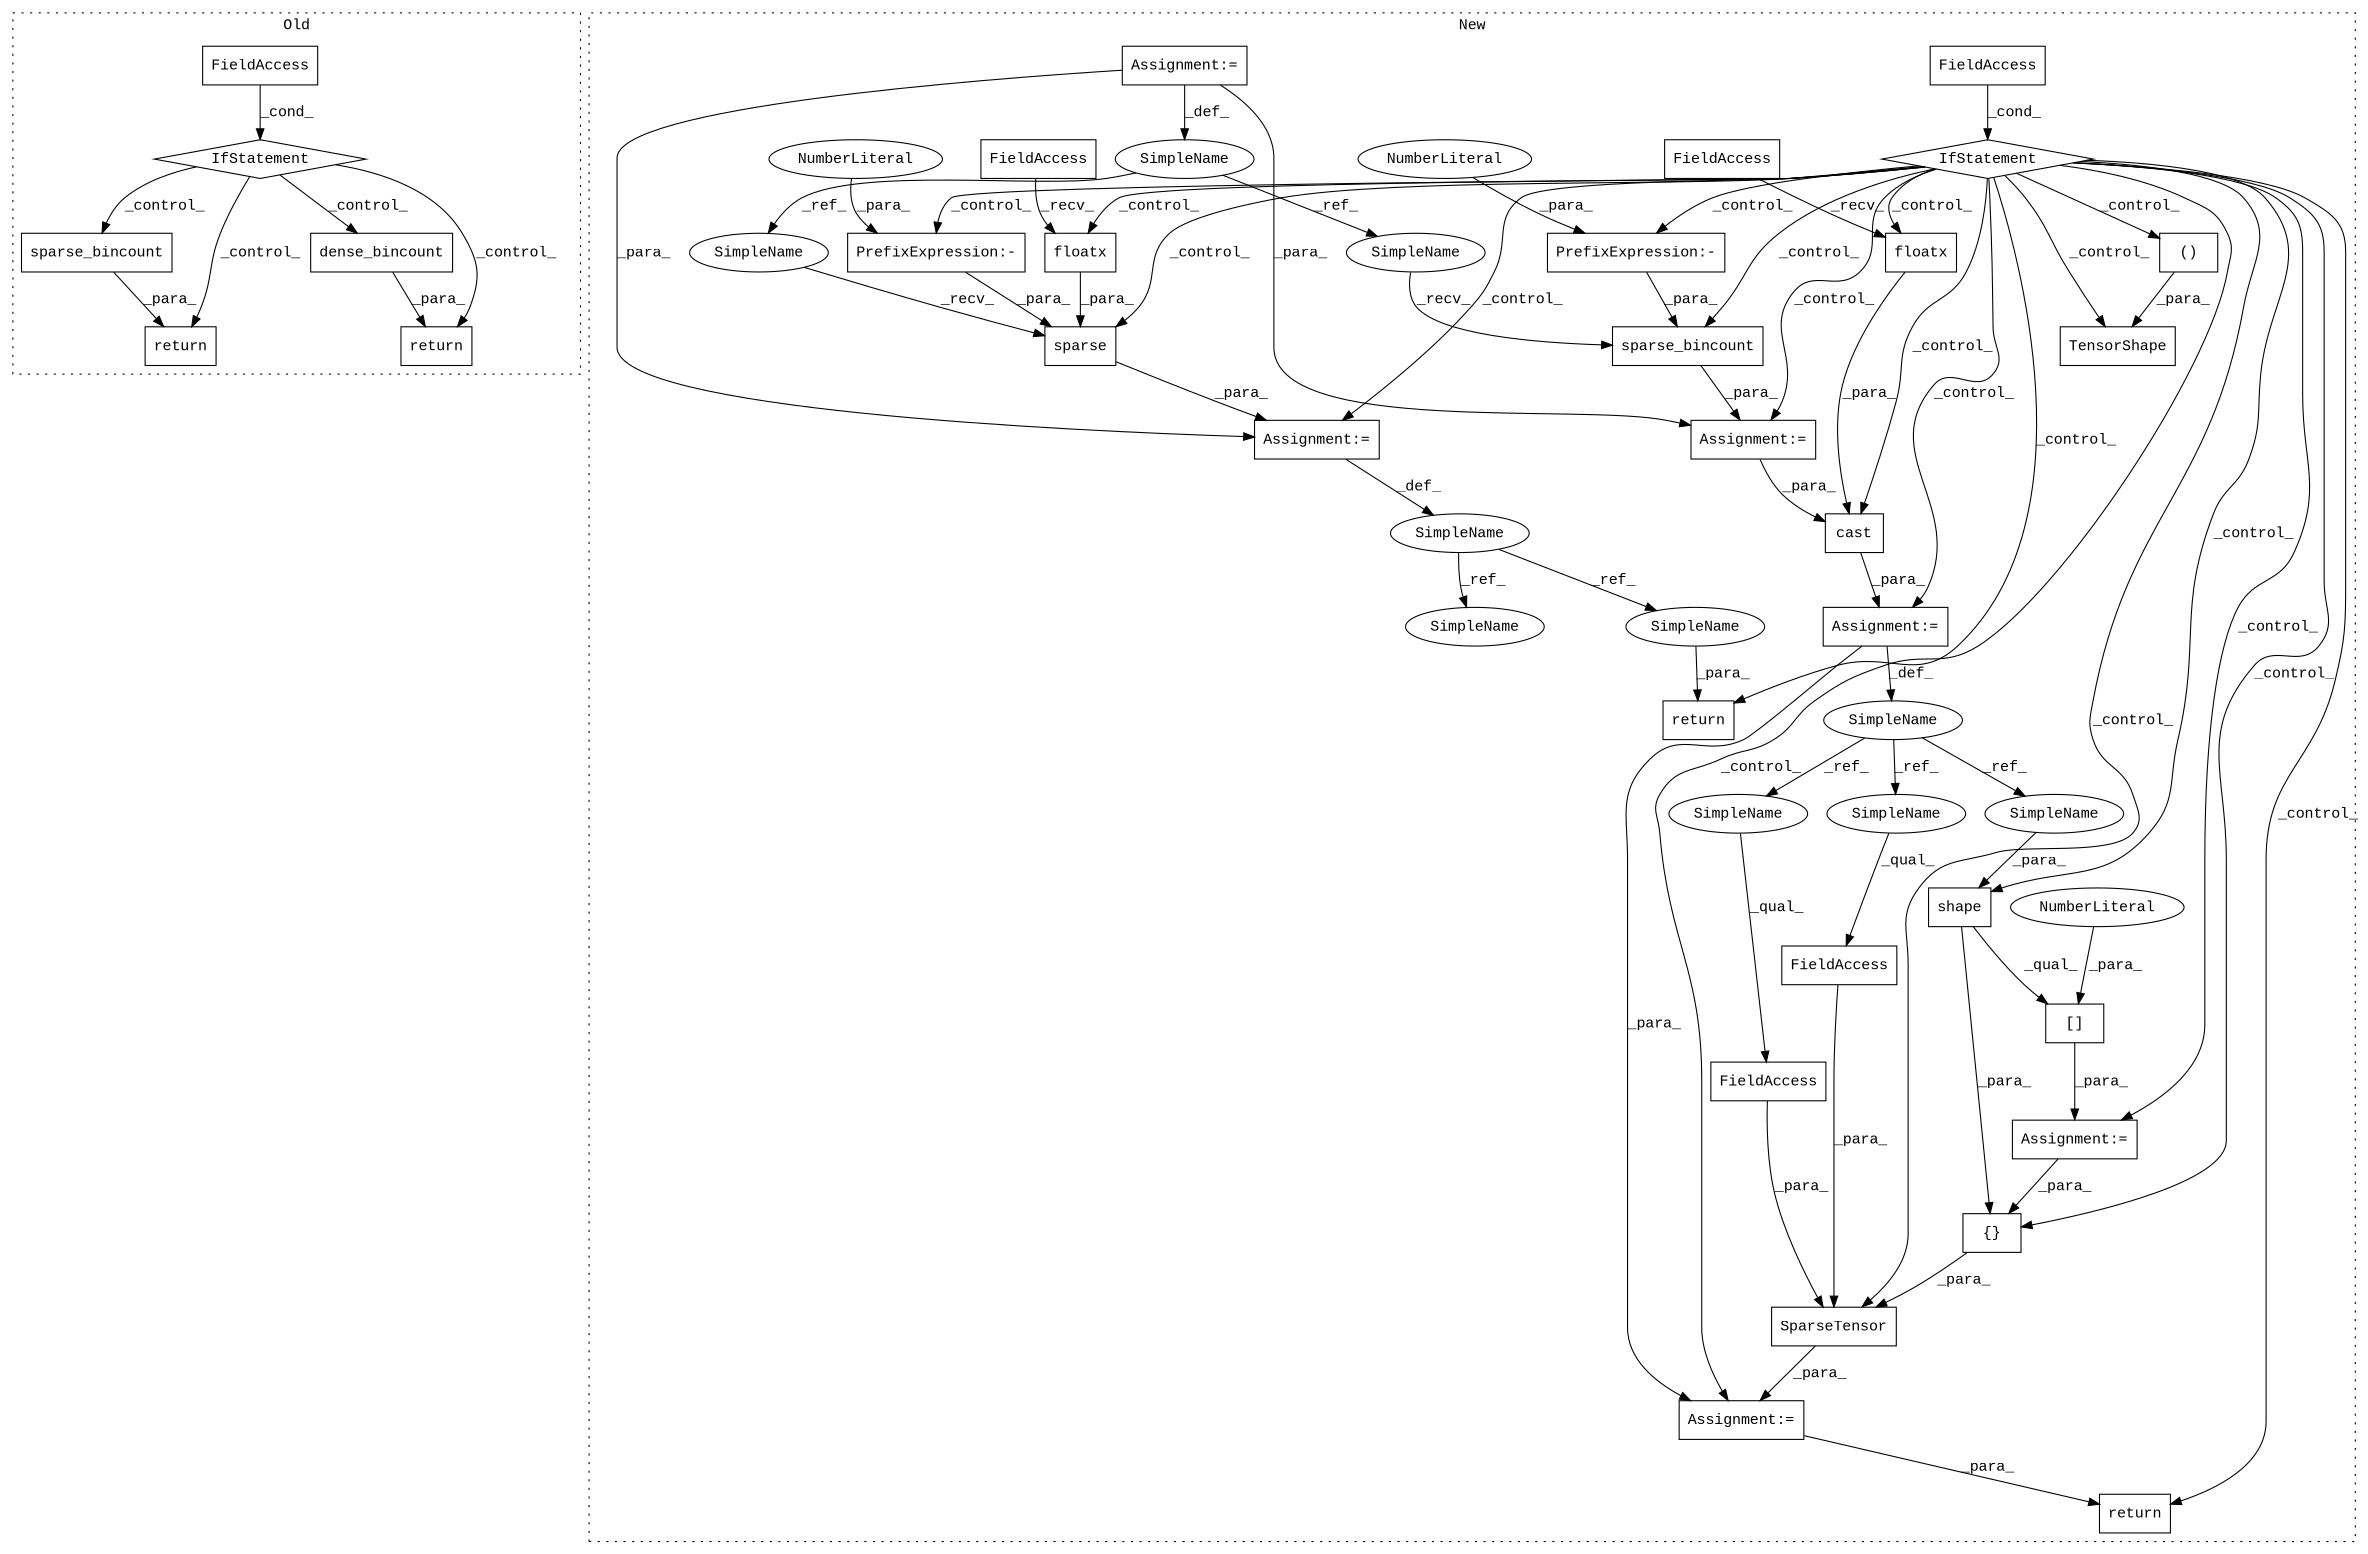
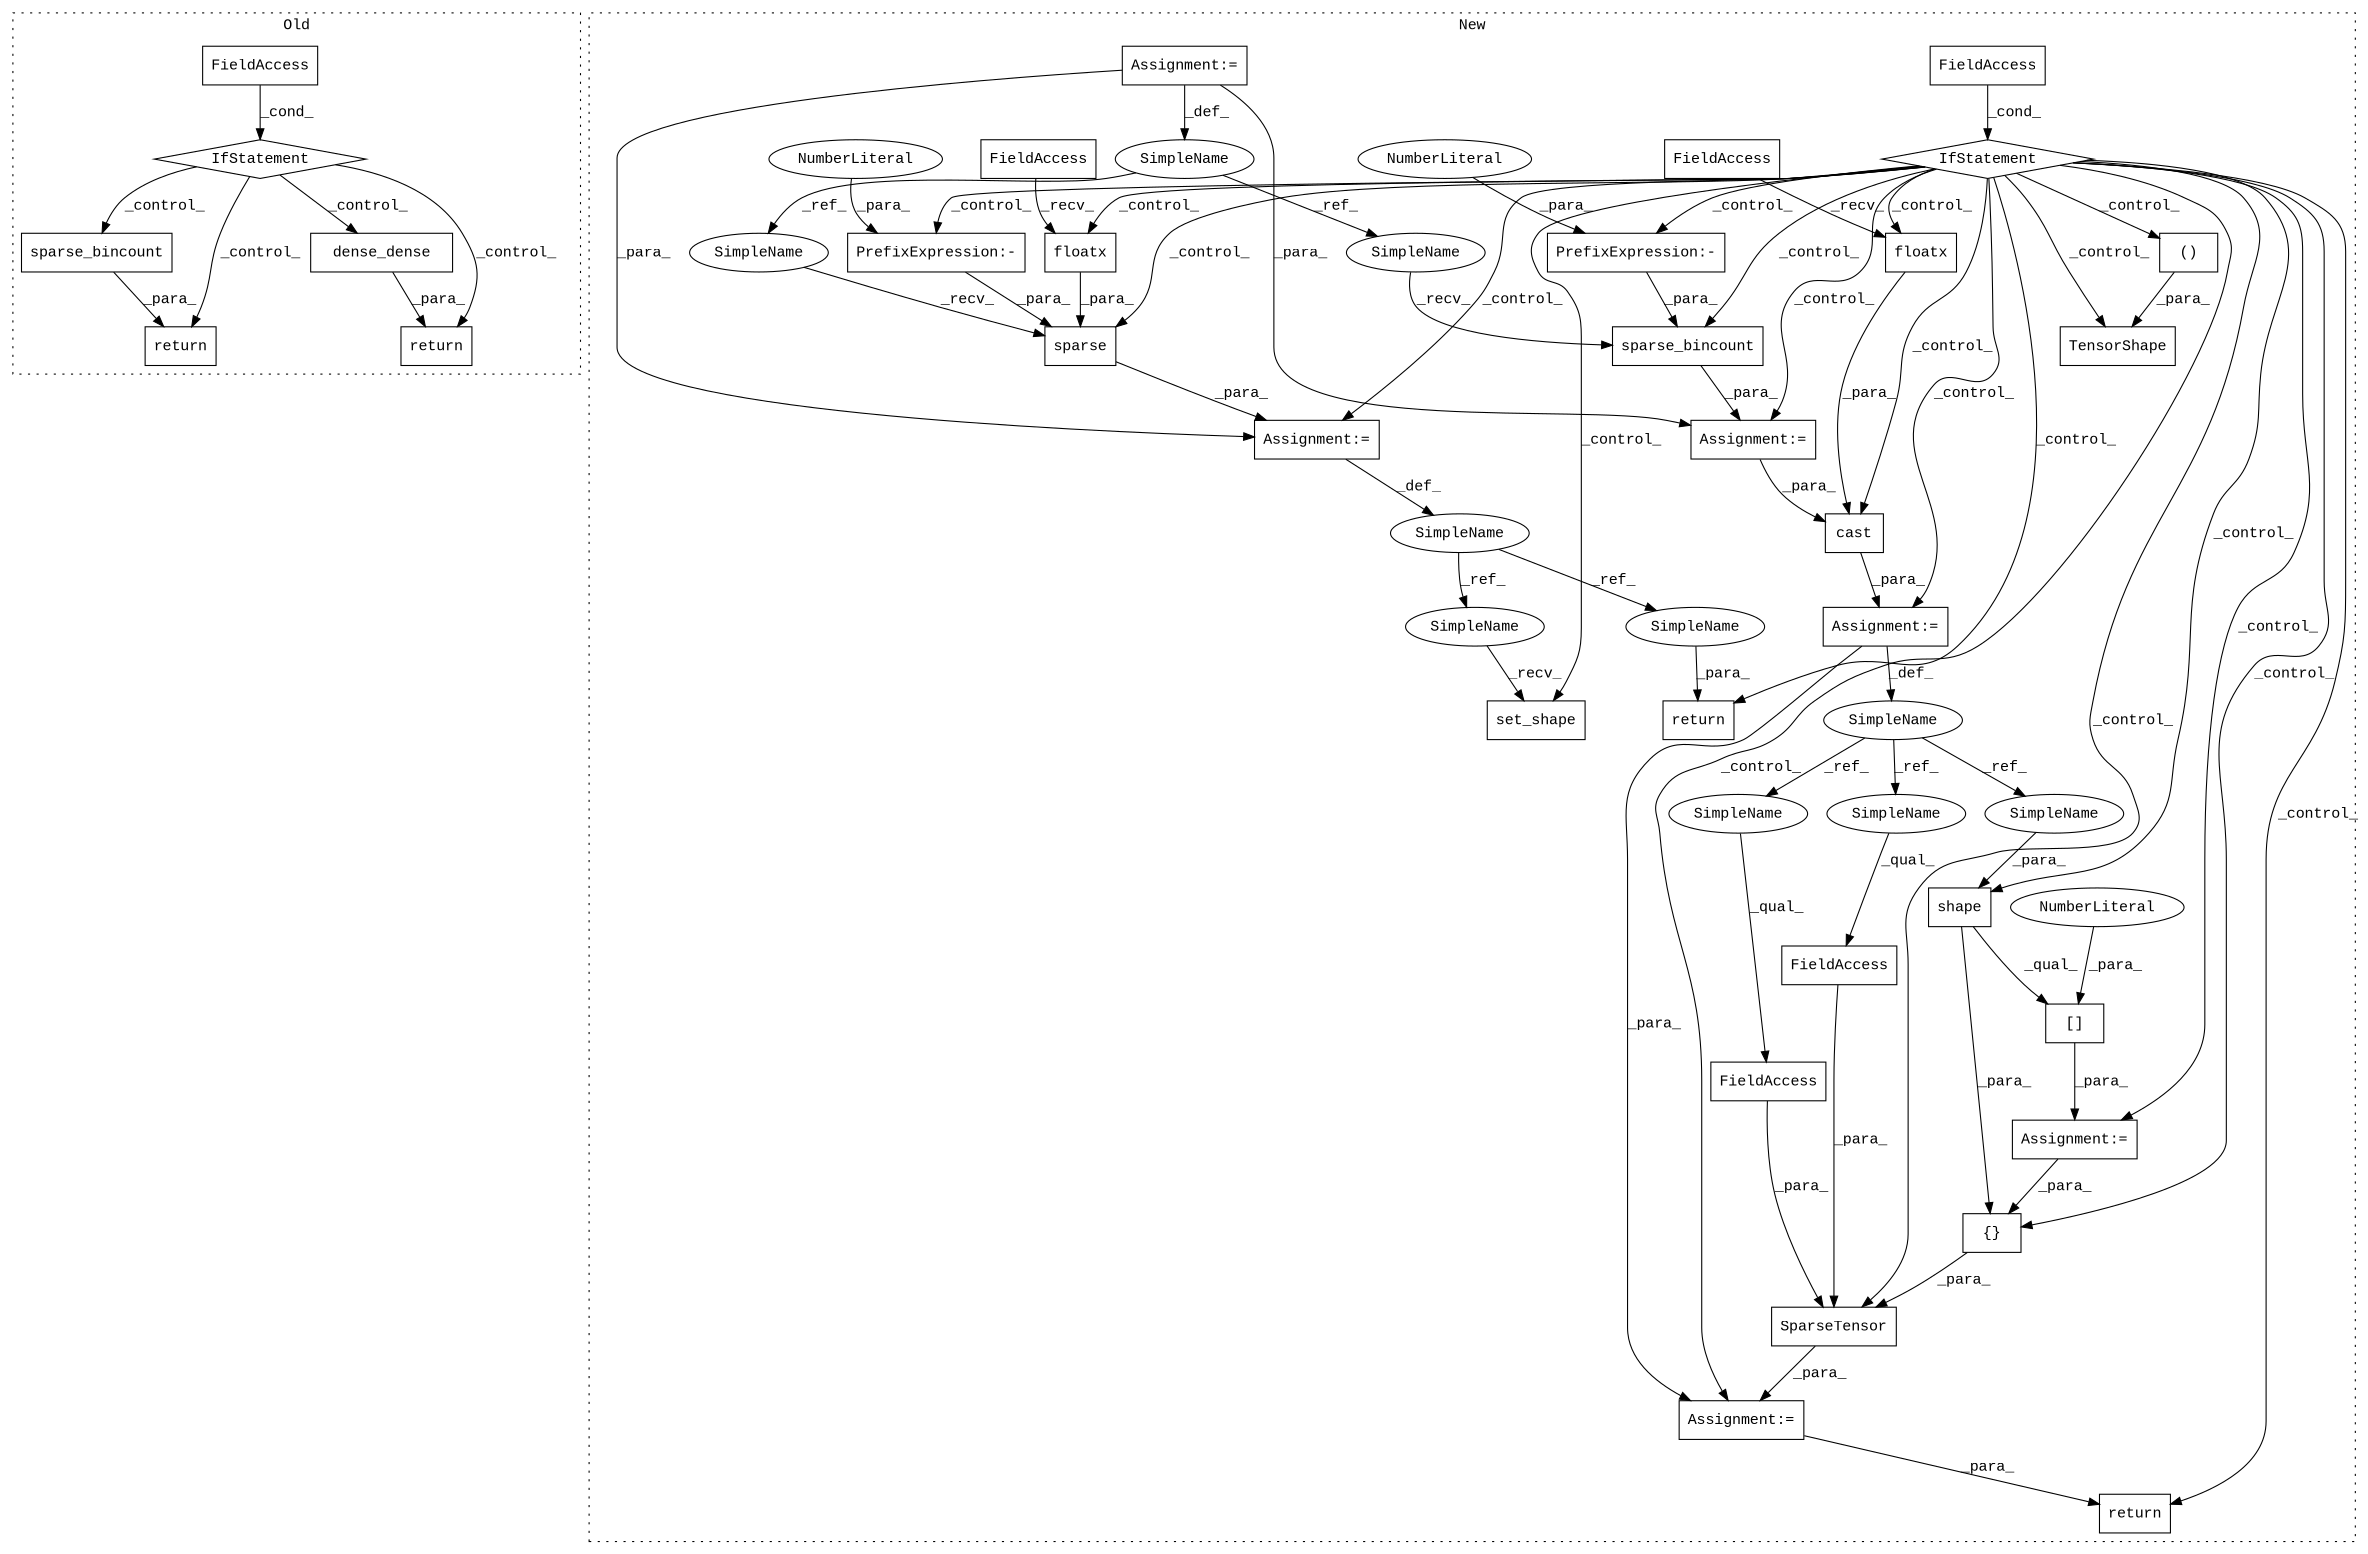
node "dense_bincount": label "dense_bincount" -> "dense_dense"
node "set_shape": added
